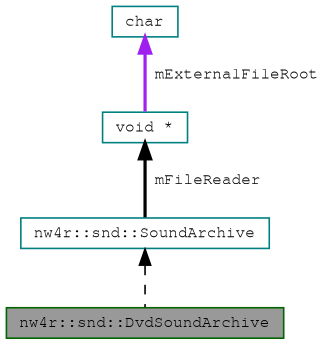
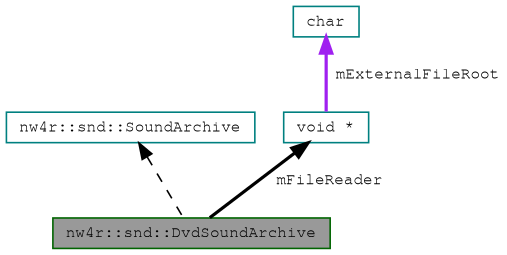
edge "nw4r::snd::SoundArchive" -> "void *": now "nw4r::snd::DvdSoundArchive" -> "void *"
